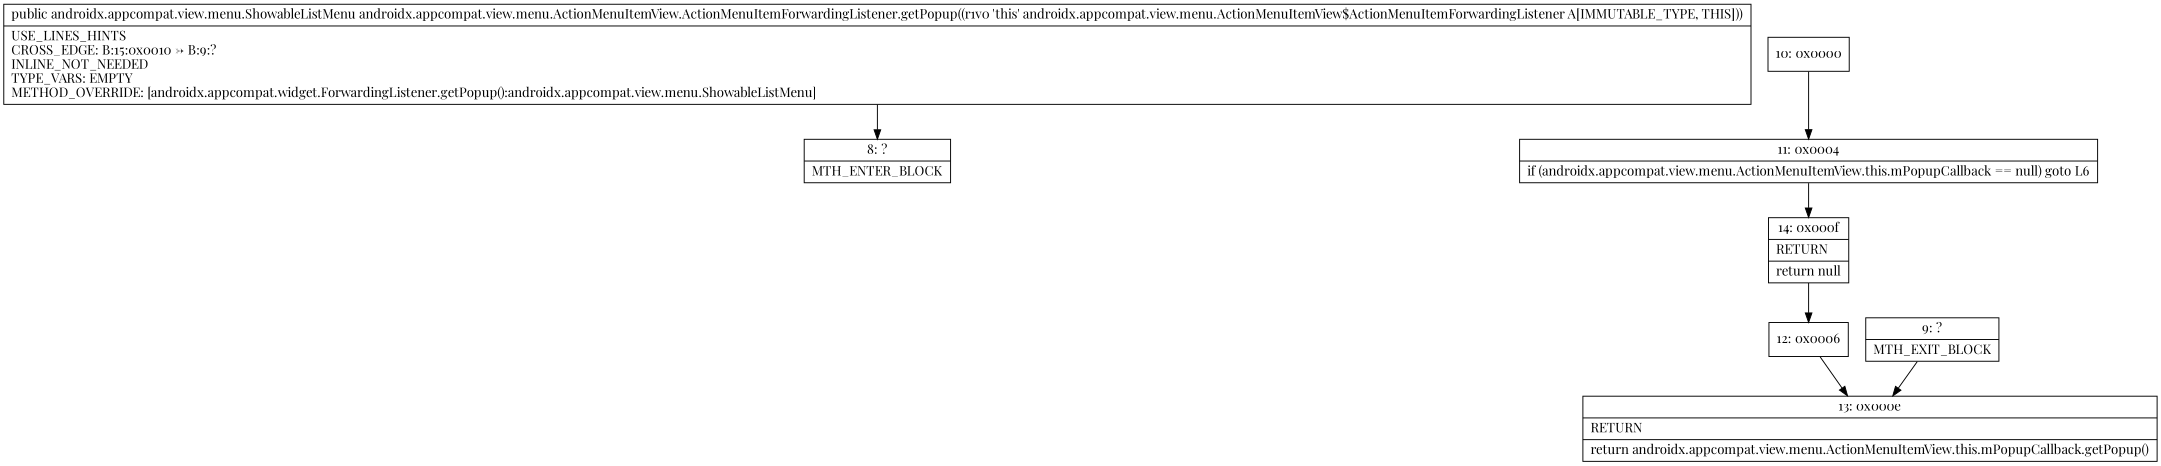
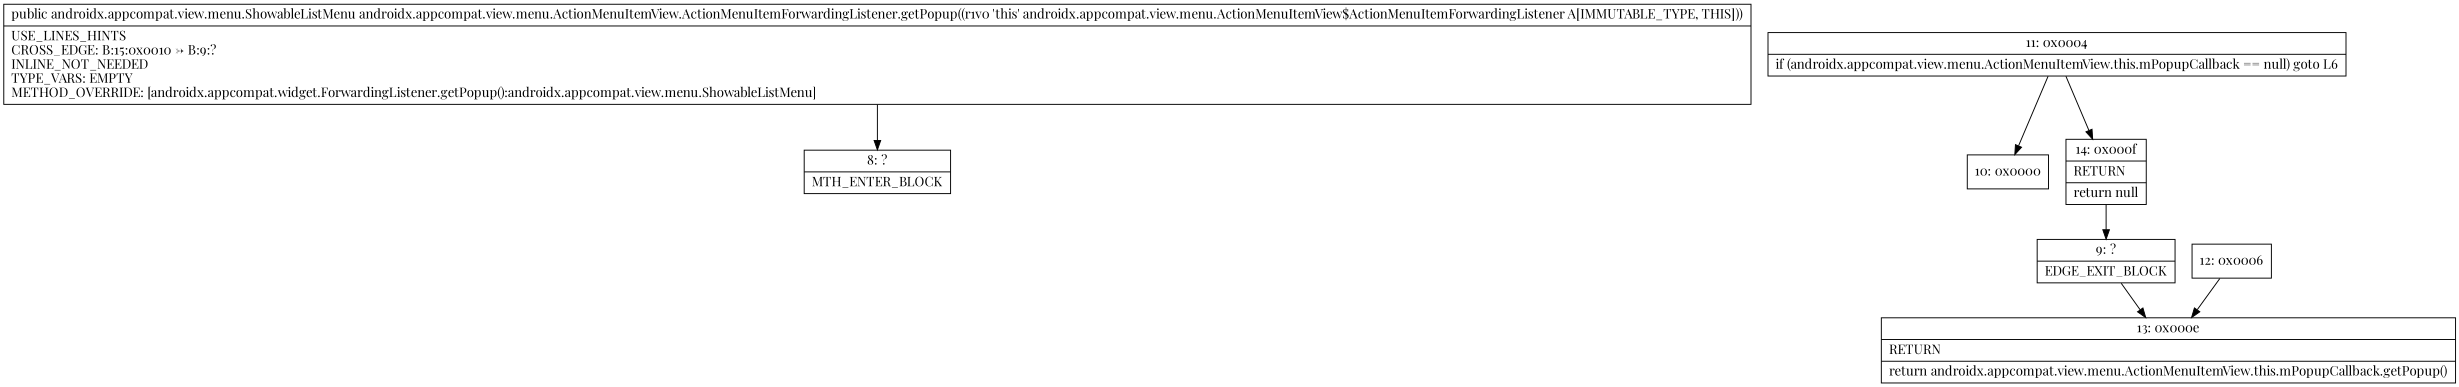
edge "10: 0x0000" -> "11: 0x0004": reversed
edge "14: 0x000f" -> "12: 0x0006": now "14: 0x000f" -> "9: ?"
node "9: ?": text "MTH_EXIT_BLOCK" -> "EDGE_EXIT_BLOCK"
